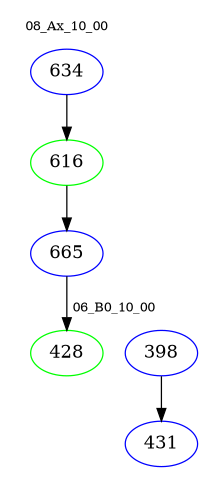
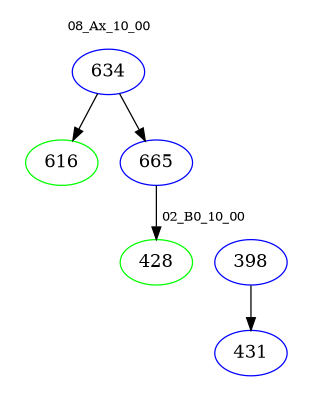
edge "616" -> "665": now "634" -> "665"
cluster "06_B0_10_00": label "06_B0_10_00" -> "02_B0_10_00"
